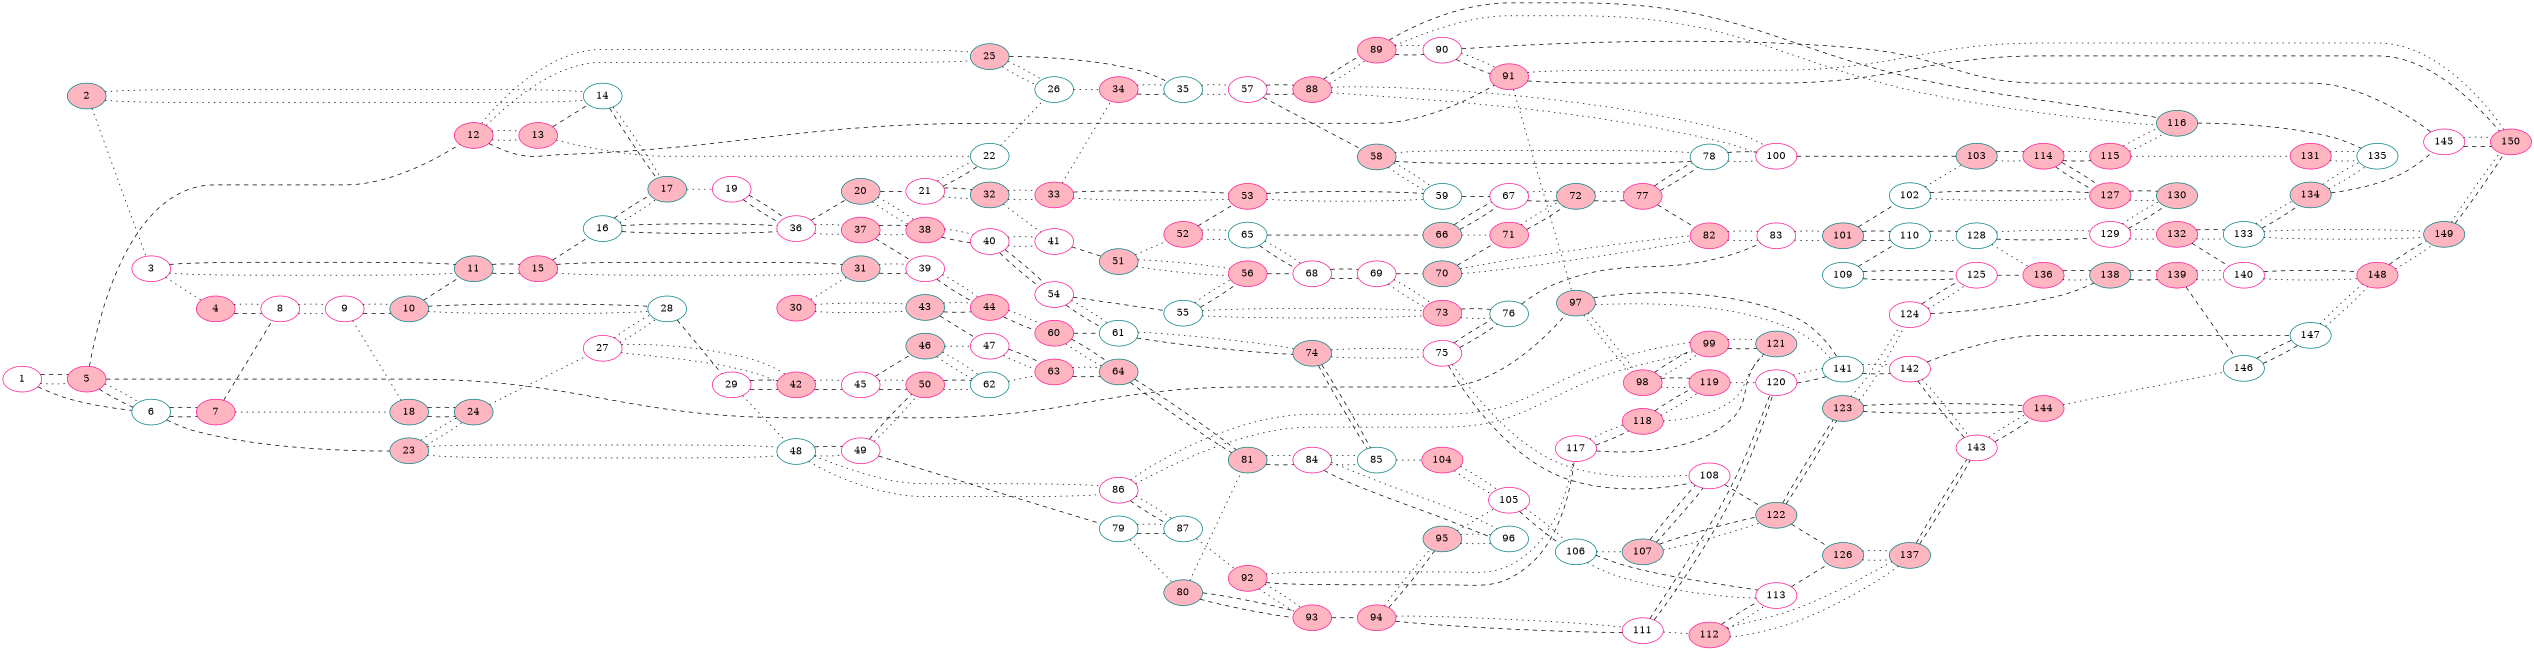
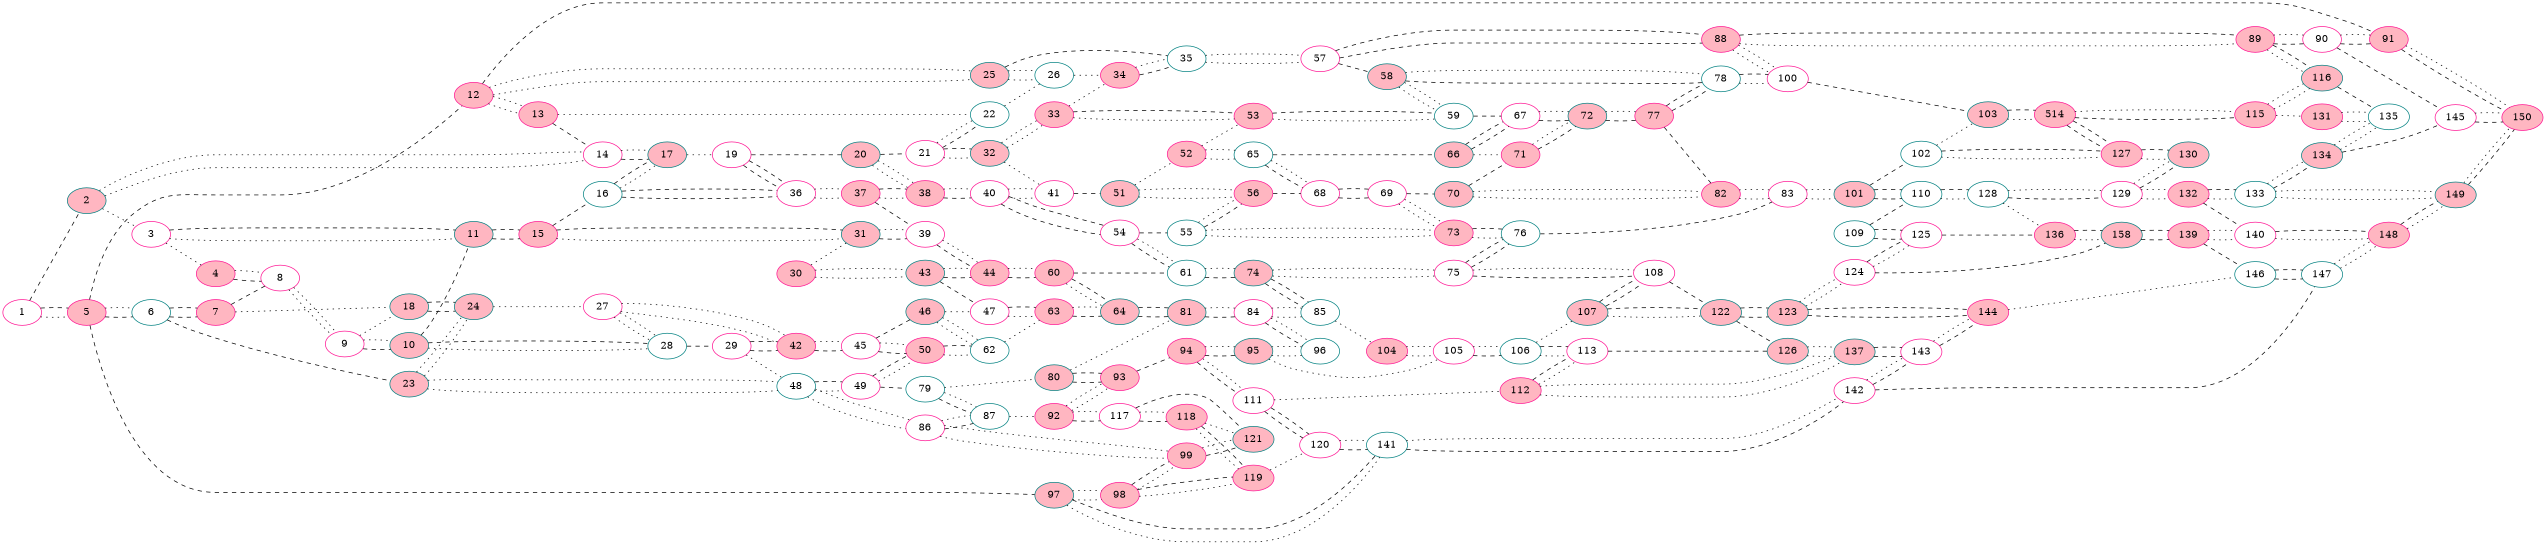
node "14": color teal -> deeppink
node "114": label "114" -> "514"
edge "91" -- "97": removed
edge "20" -- "36": now "20" -- "19"
edge "53" -- "52": style dashed -> dotted
node "138": label "138" -> "158"
edge "1" -- "6": now "1" -- "2"
